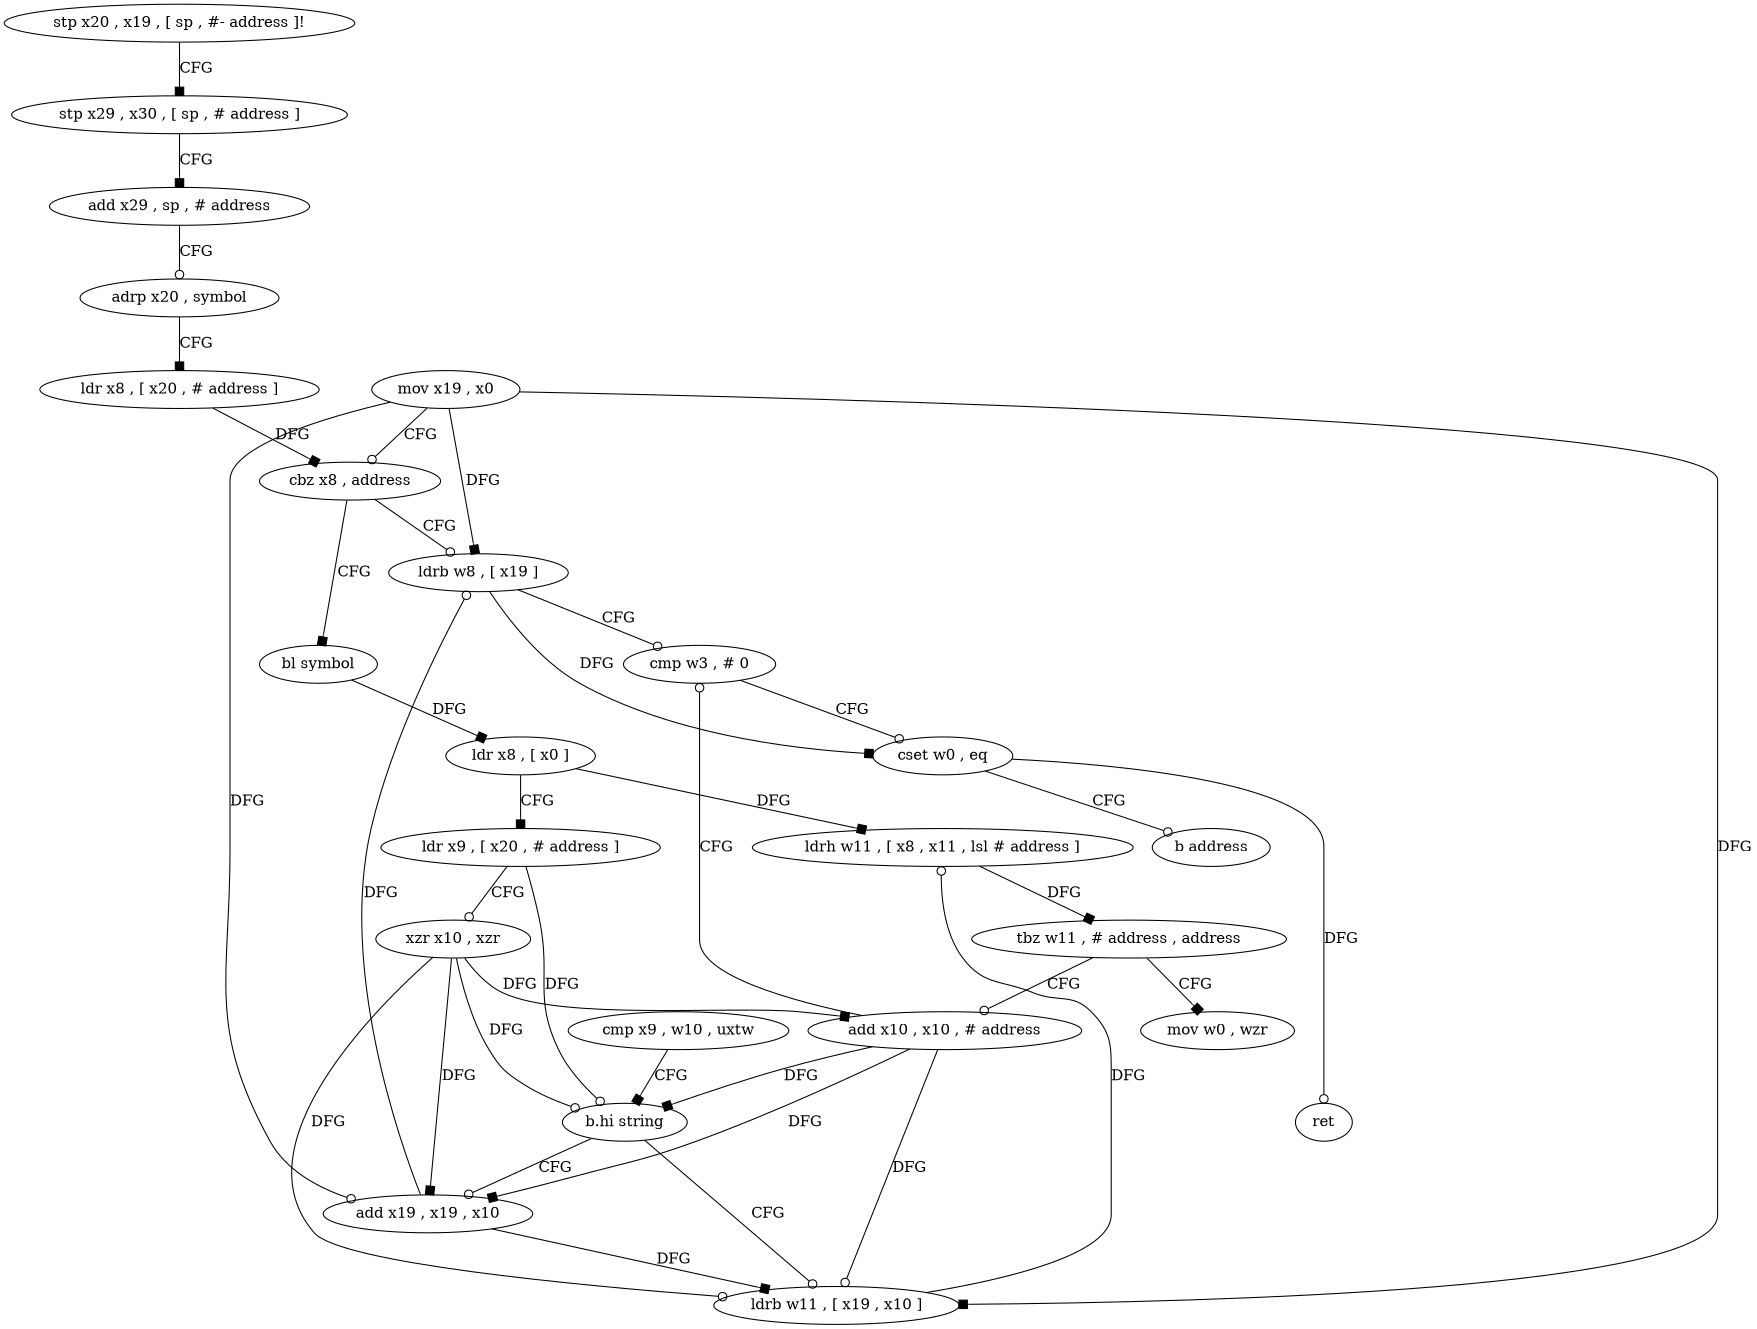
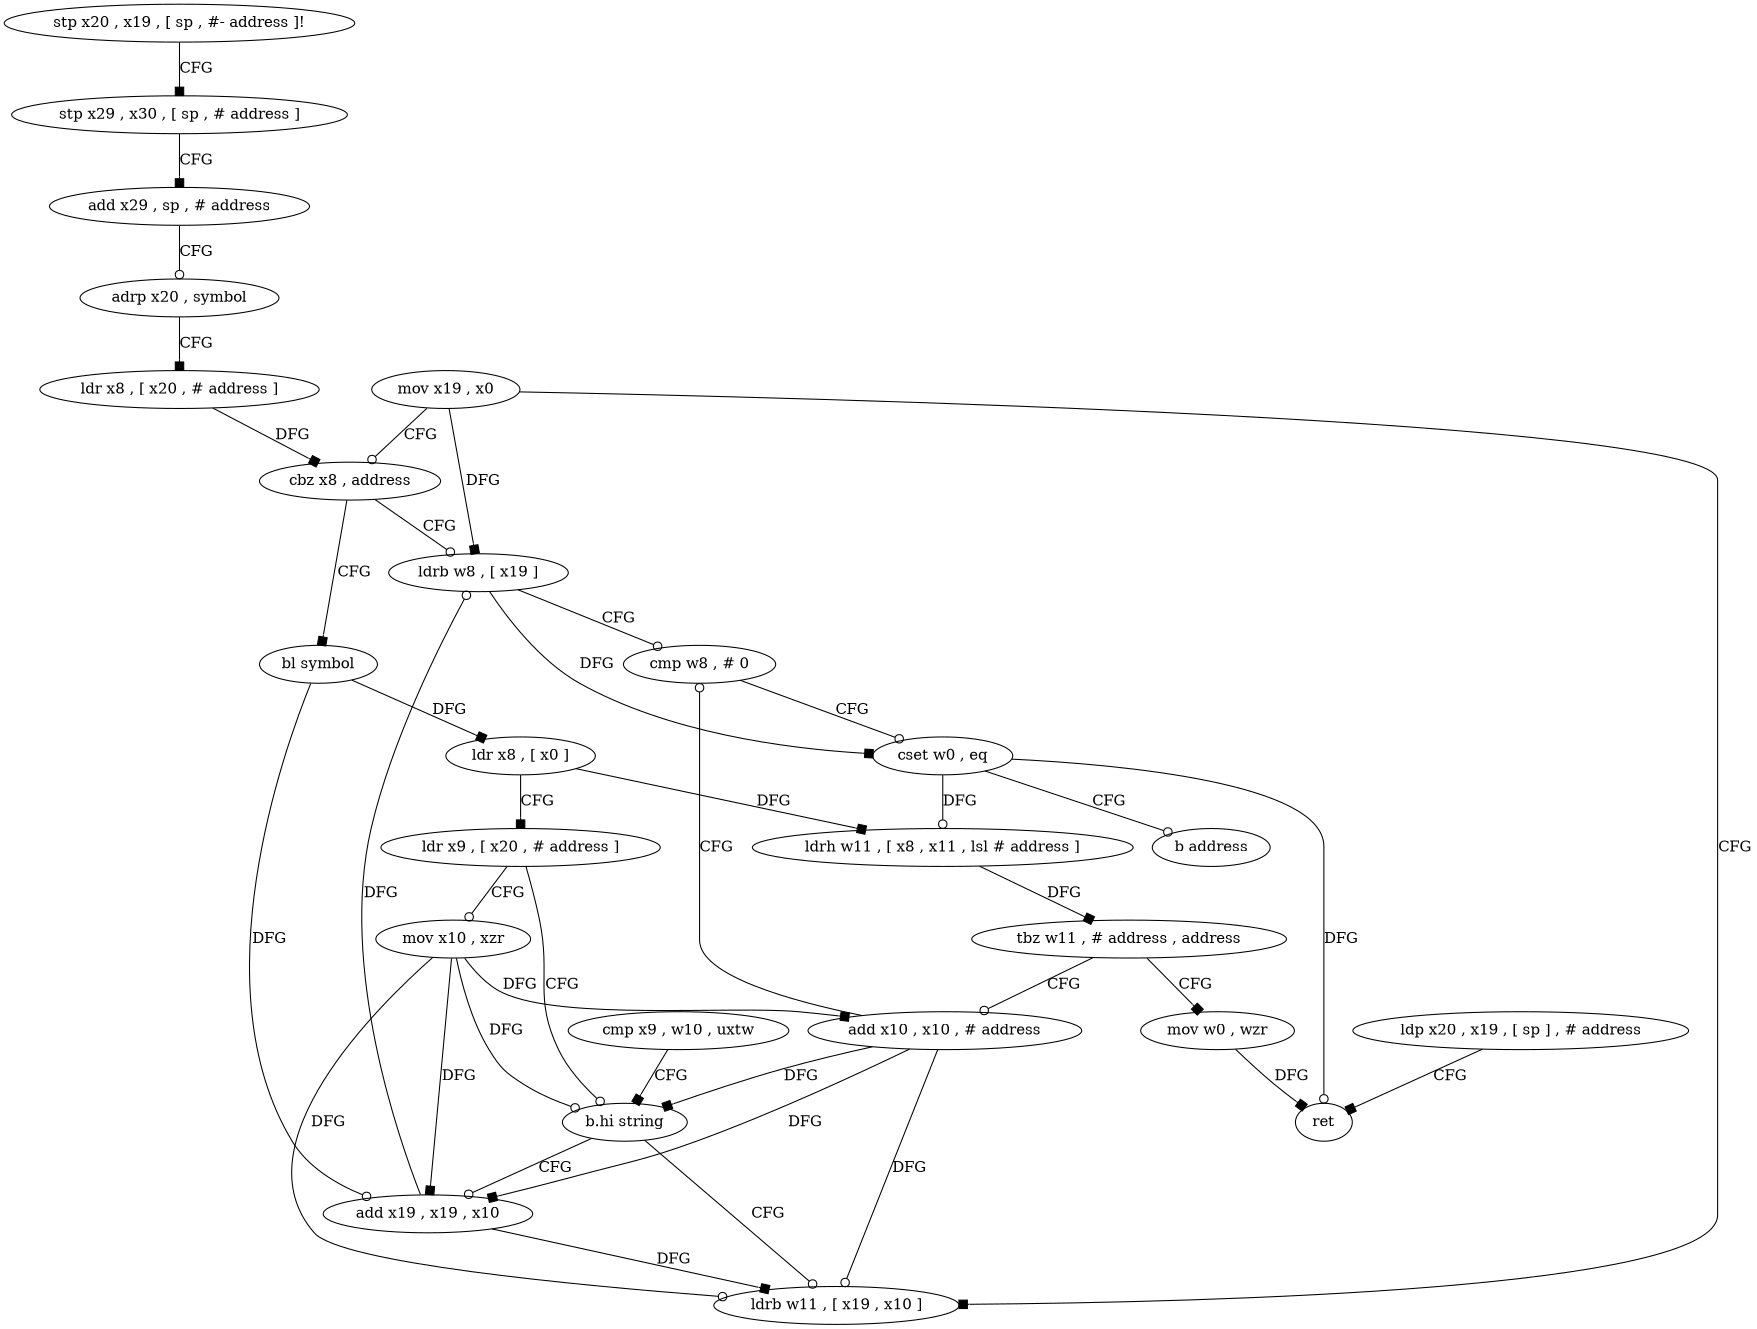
node "cmp w3 , # 0": label "cmp w3 , # 0" -> "cmp w8 , # 0"
edge "mov x19 , x0" -> "add x19 , x19 , x10": now "bl symbol" -> "add x19 , x19 , x10"
edge "mov x19 , x0" -> "ldrb w11 , [ x19 , x10 ]": label "DFG" -> "CFG"
node "xzr x10 , xzr": label "xzr x10 , xzr" -> "mov x10 , xzr"
edge "ldr x9 , [ x20 , # address ]" -> "b.hi string": label "DFG" -> "CFG"
node "ldp x20 , x19 , [ sp ] , # address": added
edge "mov w0 , wzr" -> "ret": added, label "DFG"
edge "ldrb w11 , [ x19 , x10 ]" -> "ldrh w11 , [ x8 , x11 , lsl # address ]": now "cset w0 , eq" -> "ldrh w11 , [ x8 , x11 , lsl # address ]"
